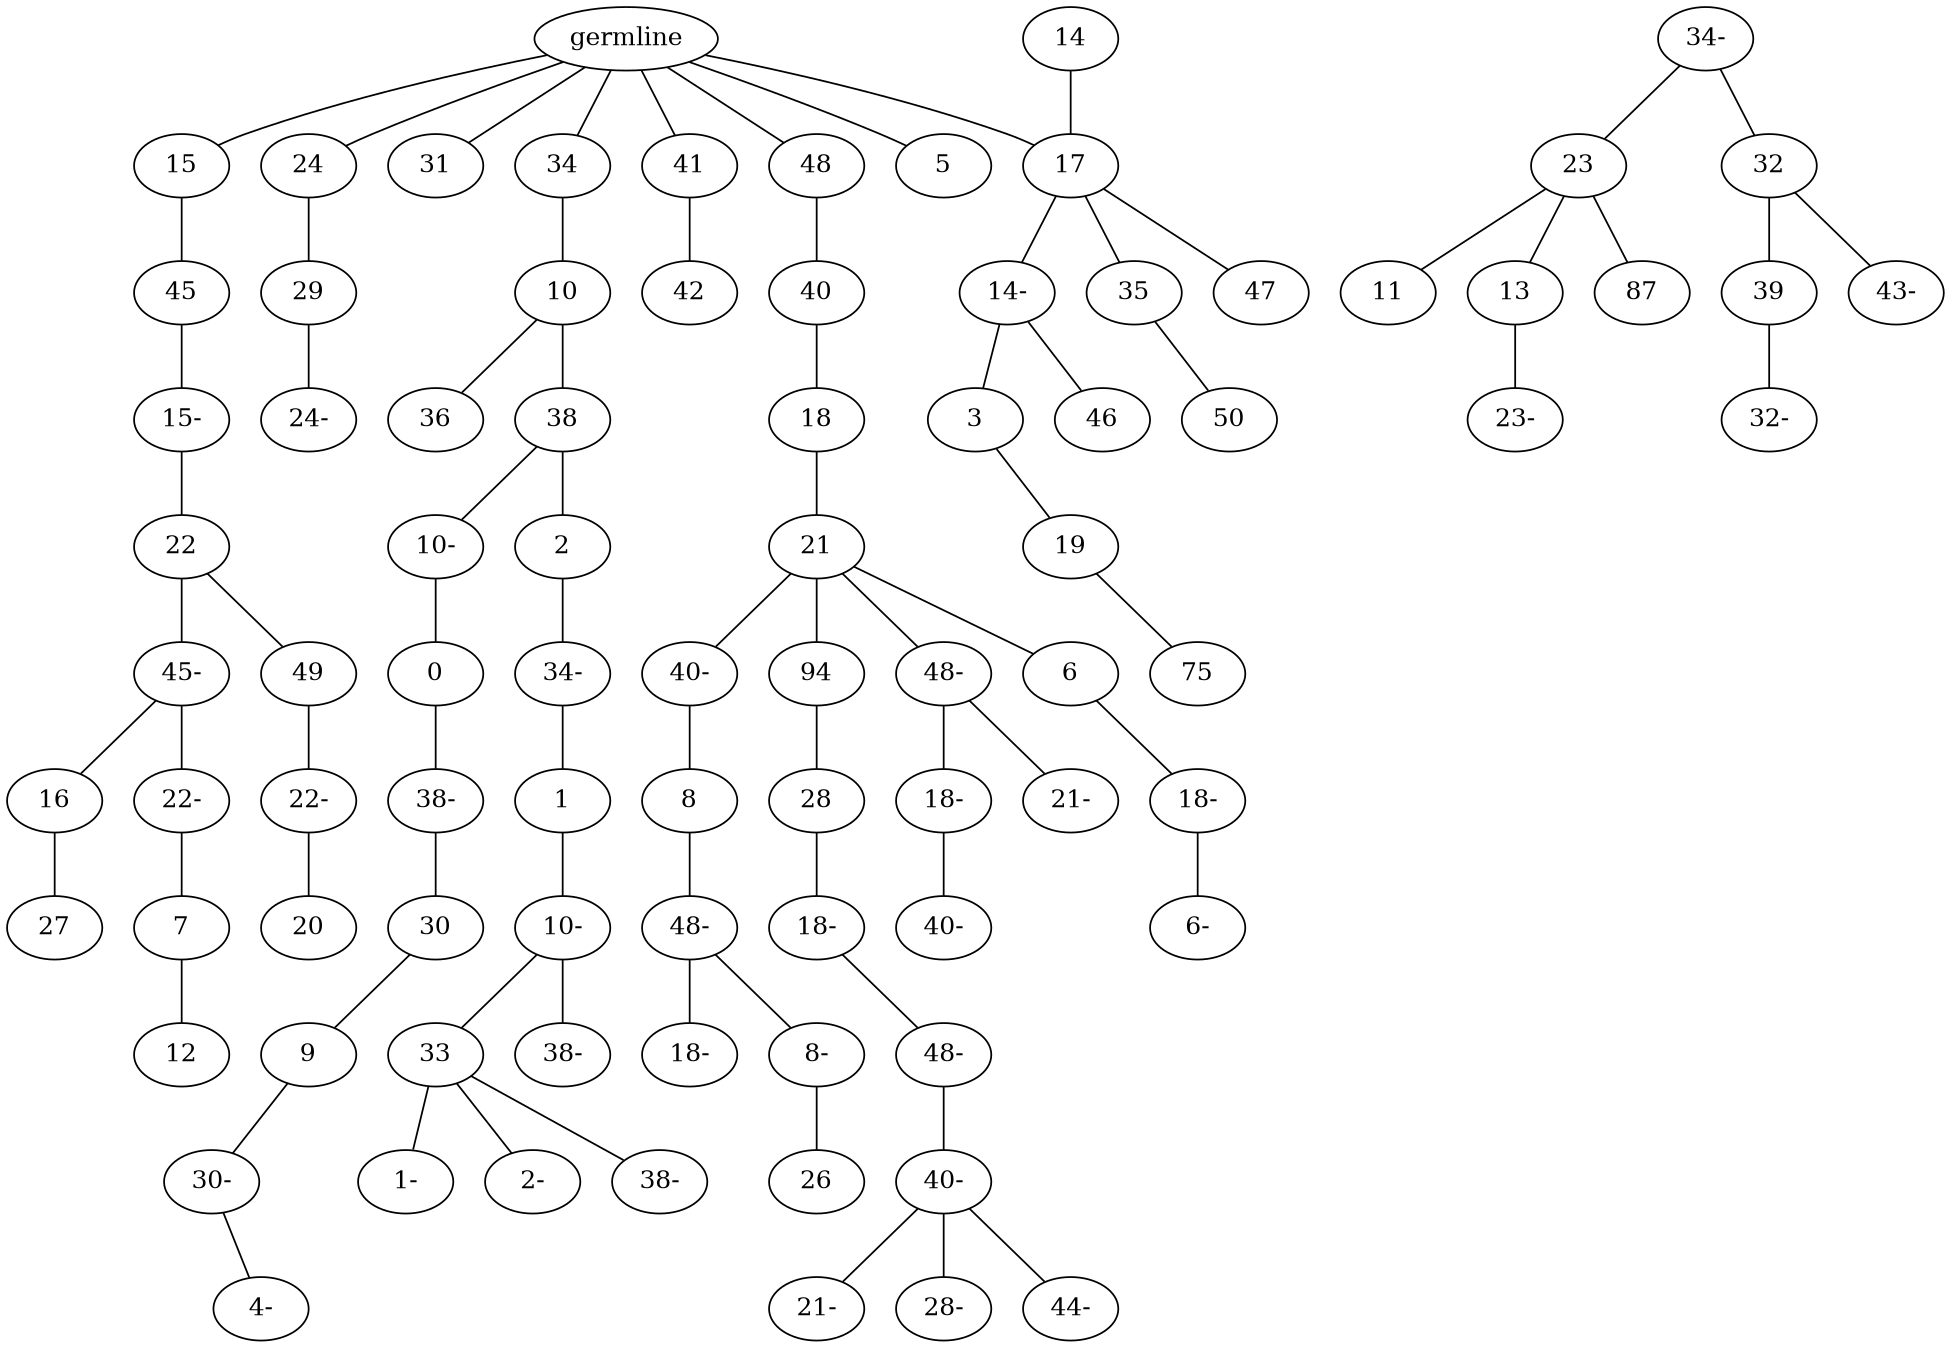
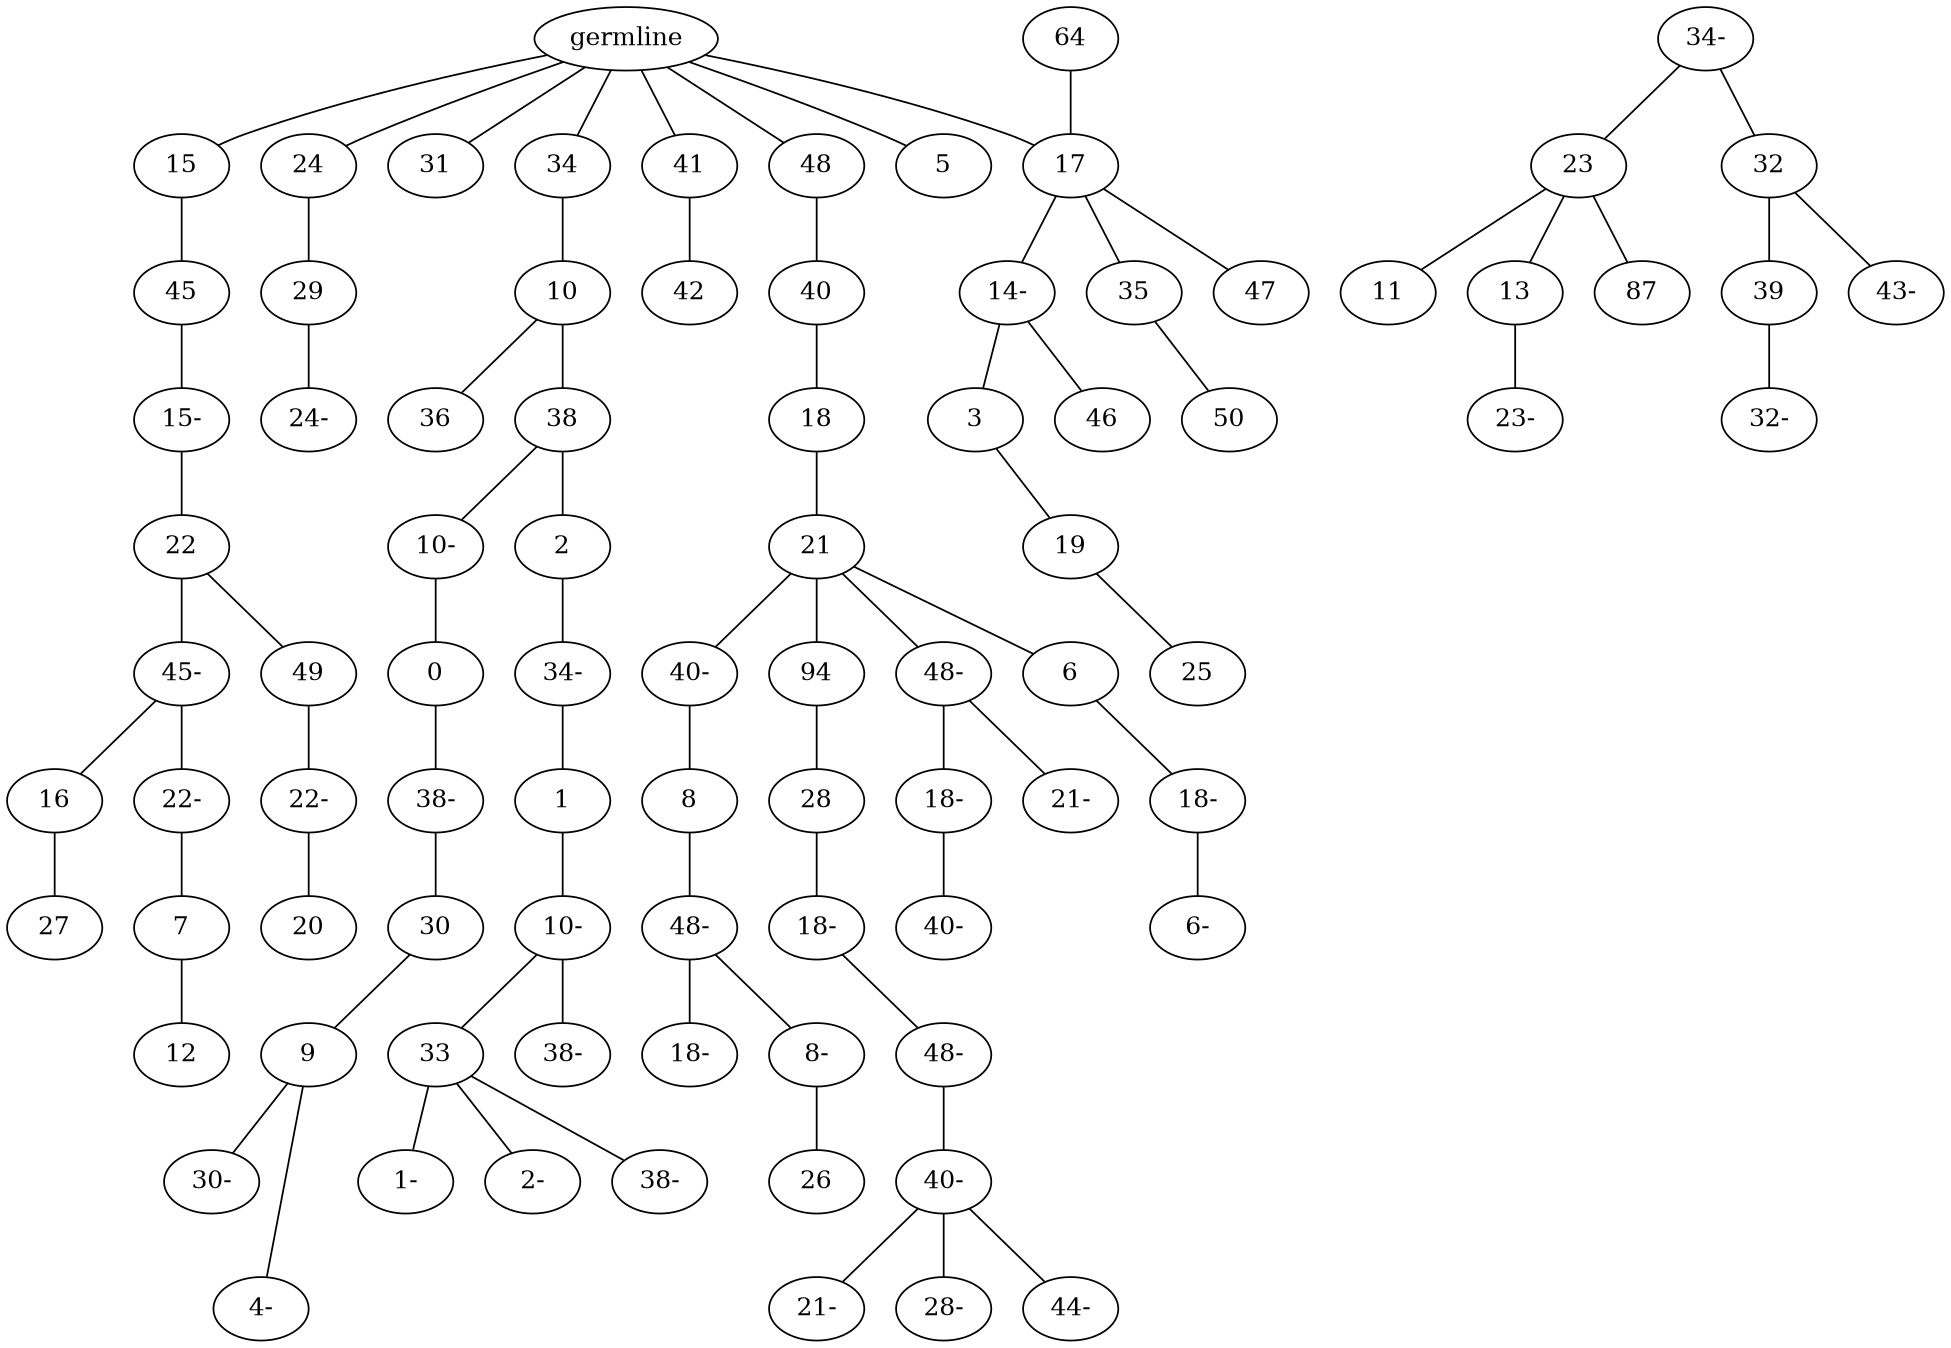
node "14": label "14" -> "64"
node "75": label "75" -> "25"
edge "30-" -- "4-": now "9" -- "4-"
